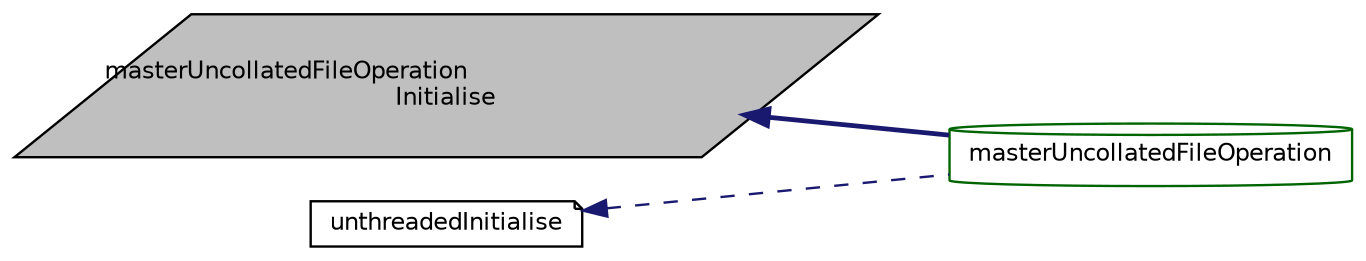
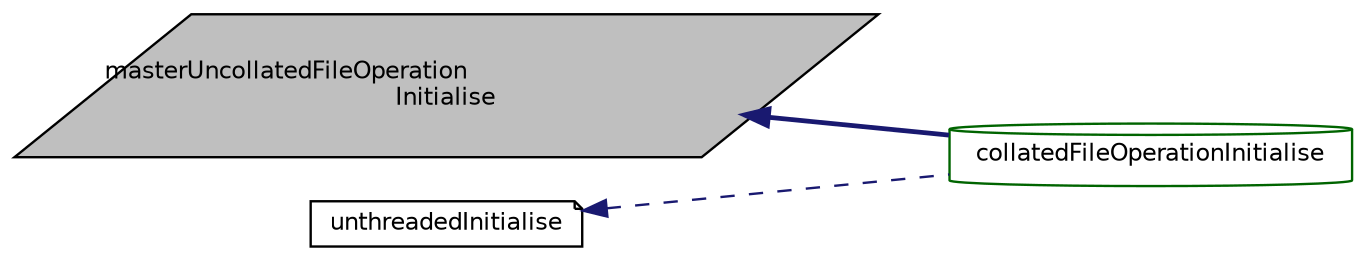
node "masterUncollatedFileOperation": label "masterUncollatedFileOperation" -> "collatedFileOperationInitialise"
